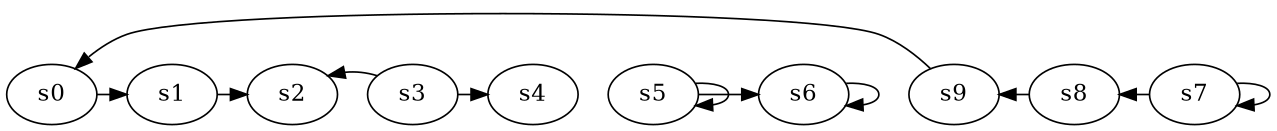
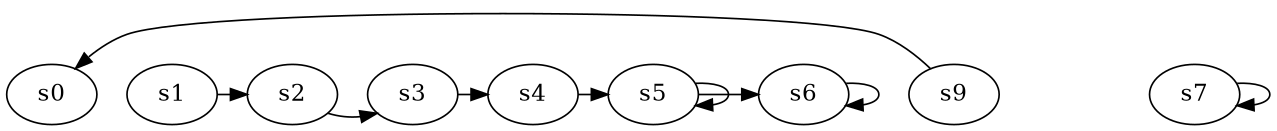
edge "s3" -> "s2": reversed
edge "s0" -> "s1": removed
edge "s4" -> "s5": added
node "s8": removed
